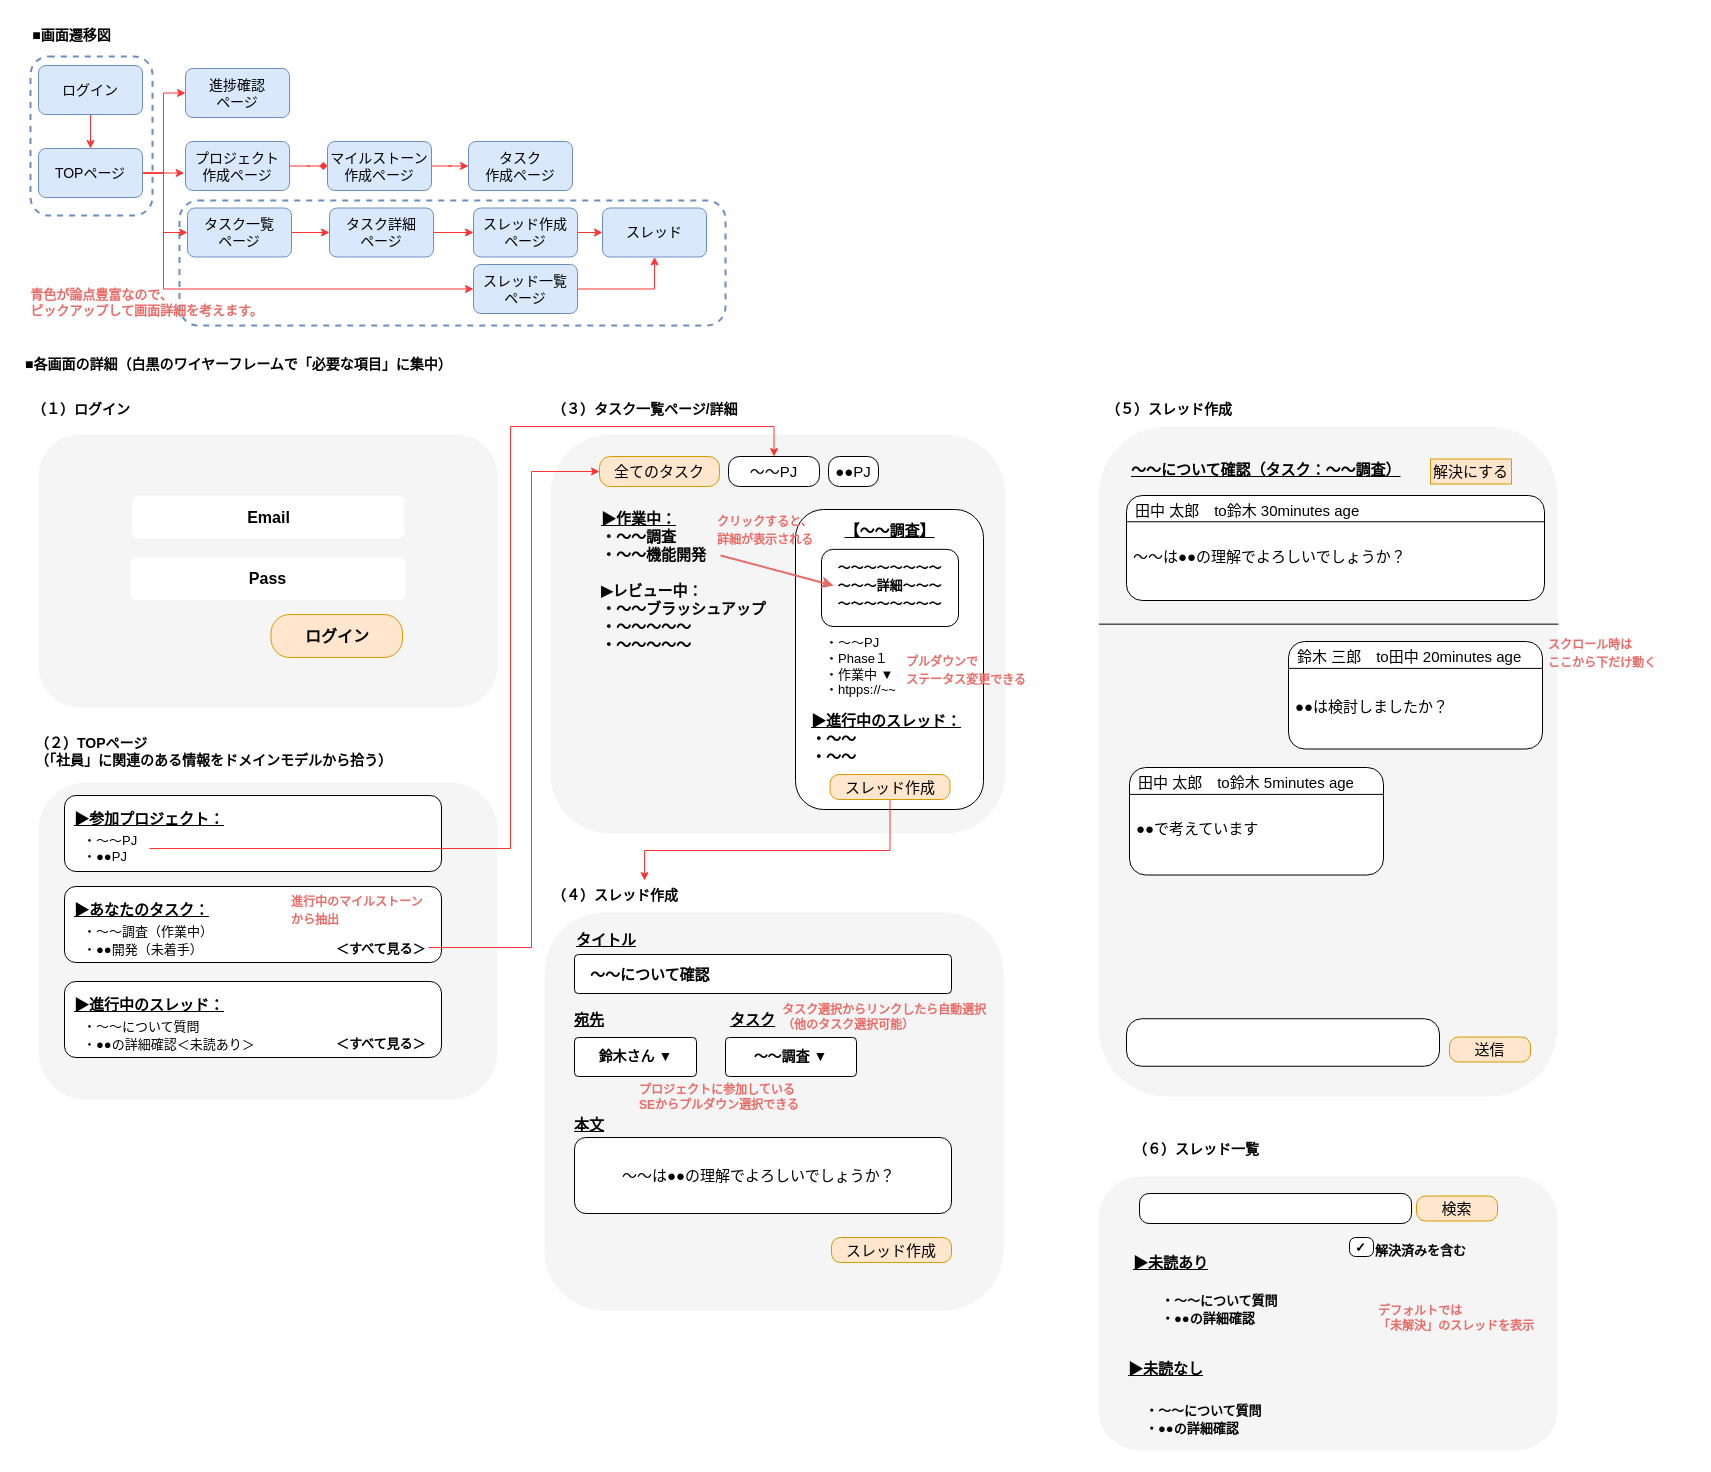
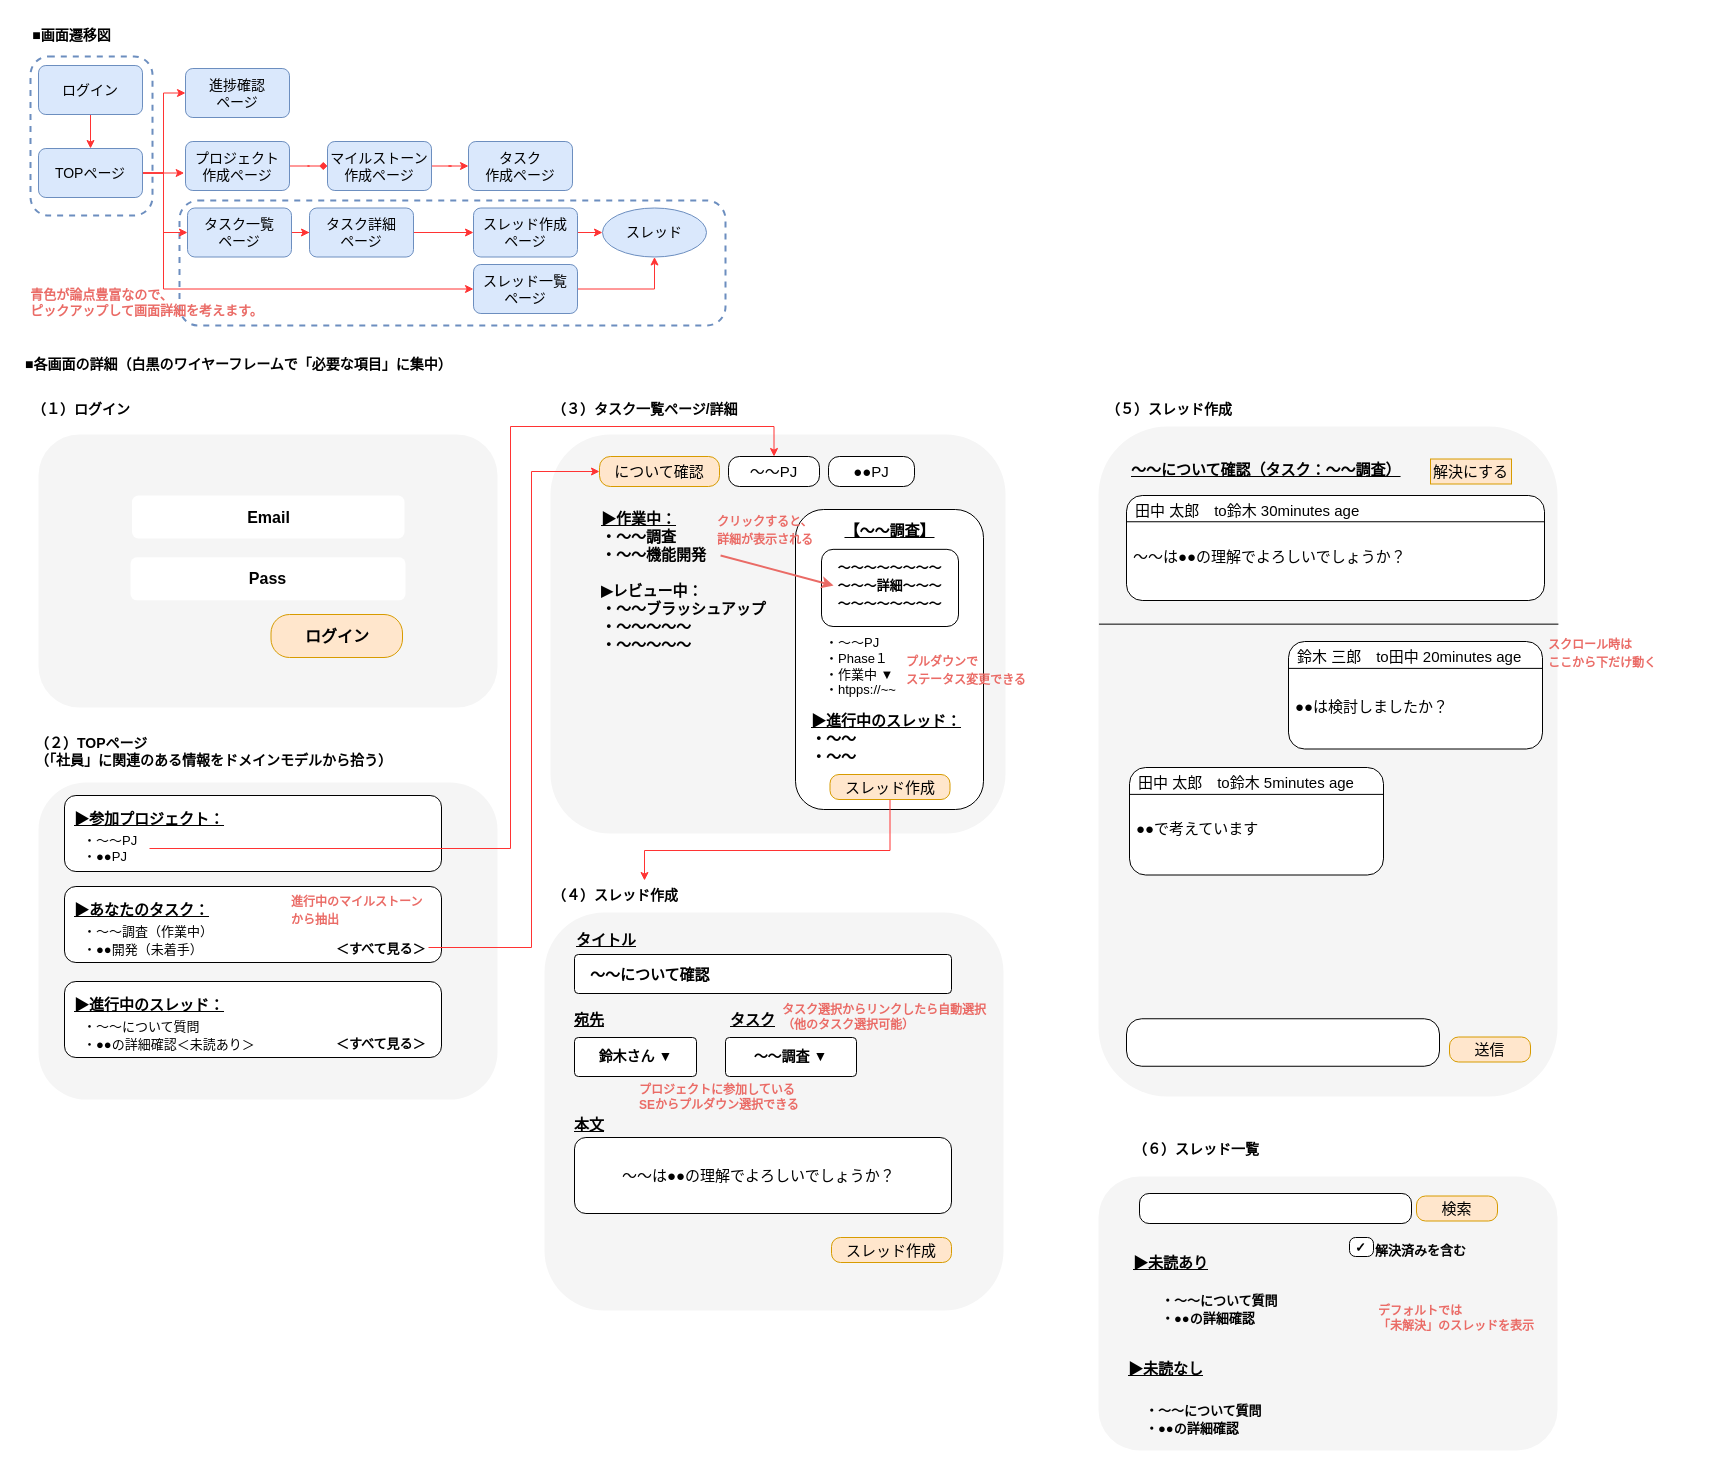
node "タスク詳細 ページ": moved (382, 233) -> (362, 233)
node "スレッド": shape rounded rectangle -> ellipse
node "全てのタスク": label "全てのタスク" -> "について確認"
node "●●PJ": size 50x30 -> 86x30
